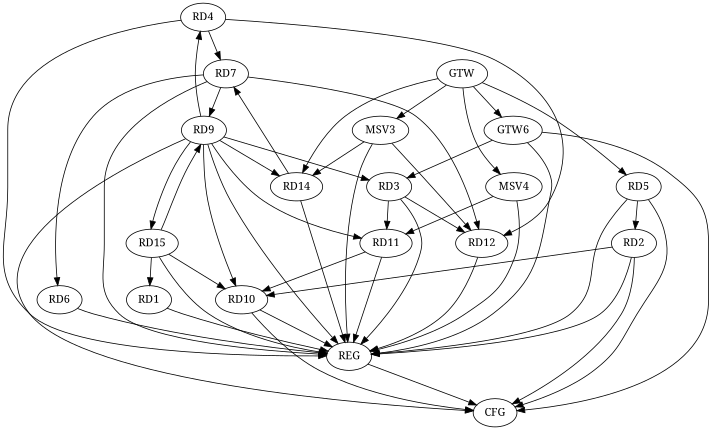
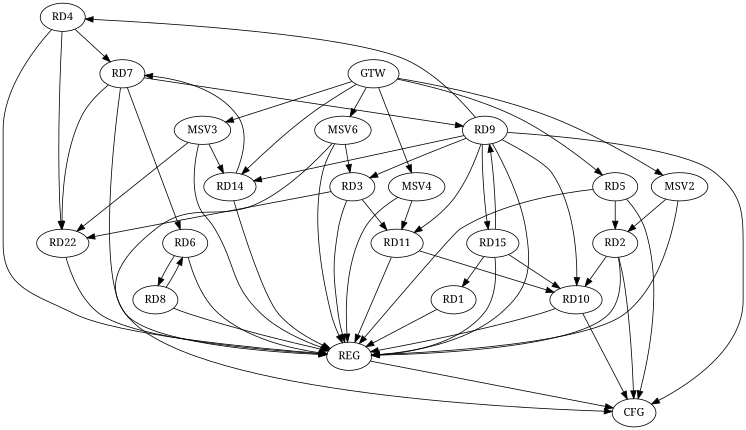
node "GTW6": label "GTW6" -> "MSV6"
node "MSV2": added
node "RD12": label "RD12" -> "RD22"
node "RD8": added
